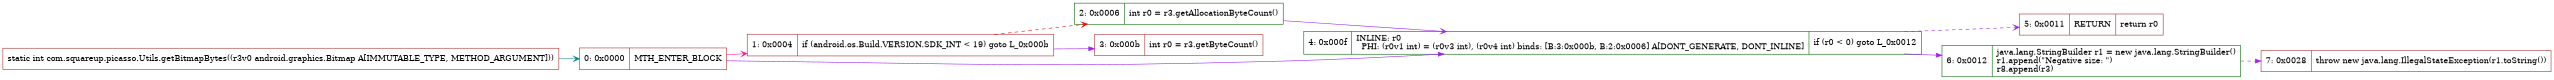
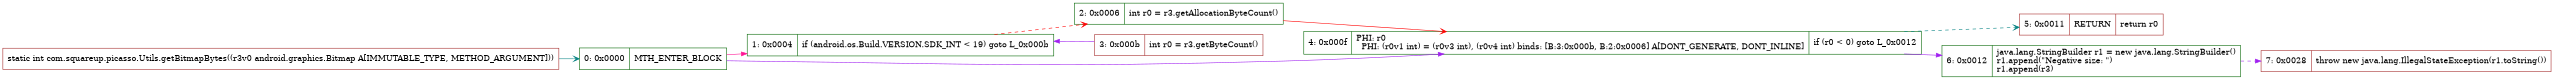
edge "2: 0x0006" -> "4: 0x000f": color purple -> red
edge "4: 0x000f" -> "5: 0x0011": color purple -> teal
node "4: 0x000f": text "INLINE: r0" -> "PHI: r0"
node "1: 0x0004": color brown -> darkgreen
edge "1: 0x0004" -> "3: 0x000b": reversed
edge "0: 0x0000" -> "1: 0x0004": arrowhead vee -> normal
node "0: 0x0000": color brown -> darkgreen
node "6: 0x0012": text "r8.append(r3)" -> "r1.append(r3)"
